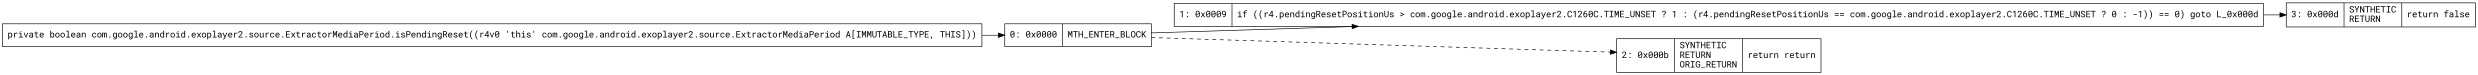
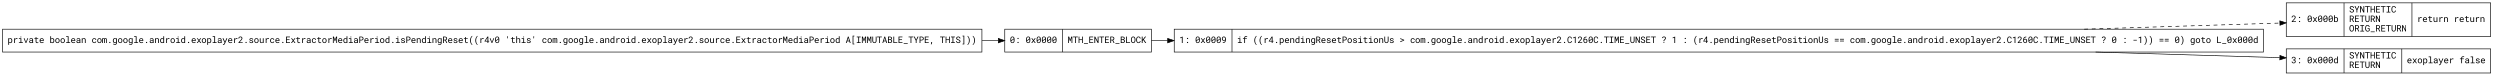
node "3: 0x000d": text "return false" -> "exoplayer false"
edge "0: 0x0000" -> "2: 0x000b": now "1: 0x0009" -> "2: 0x000b"
